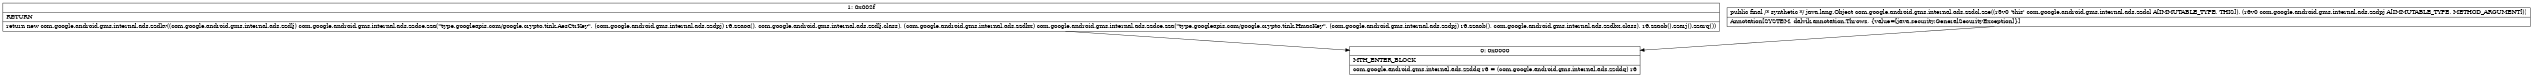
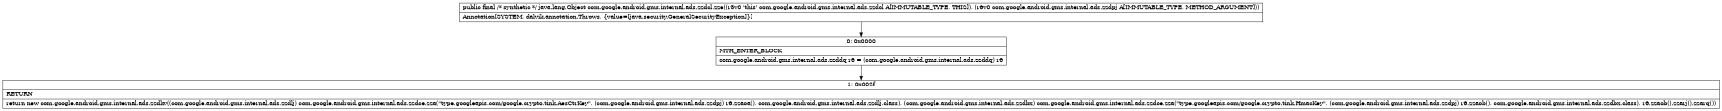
edge "1: 0x002f" -> "0: 0x0000": reversed
